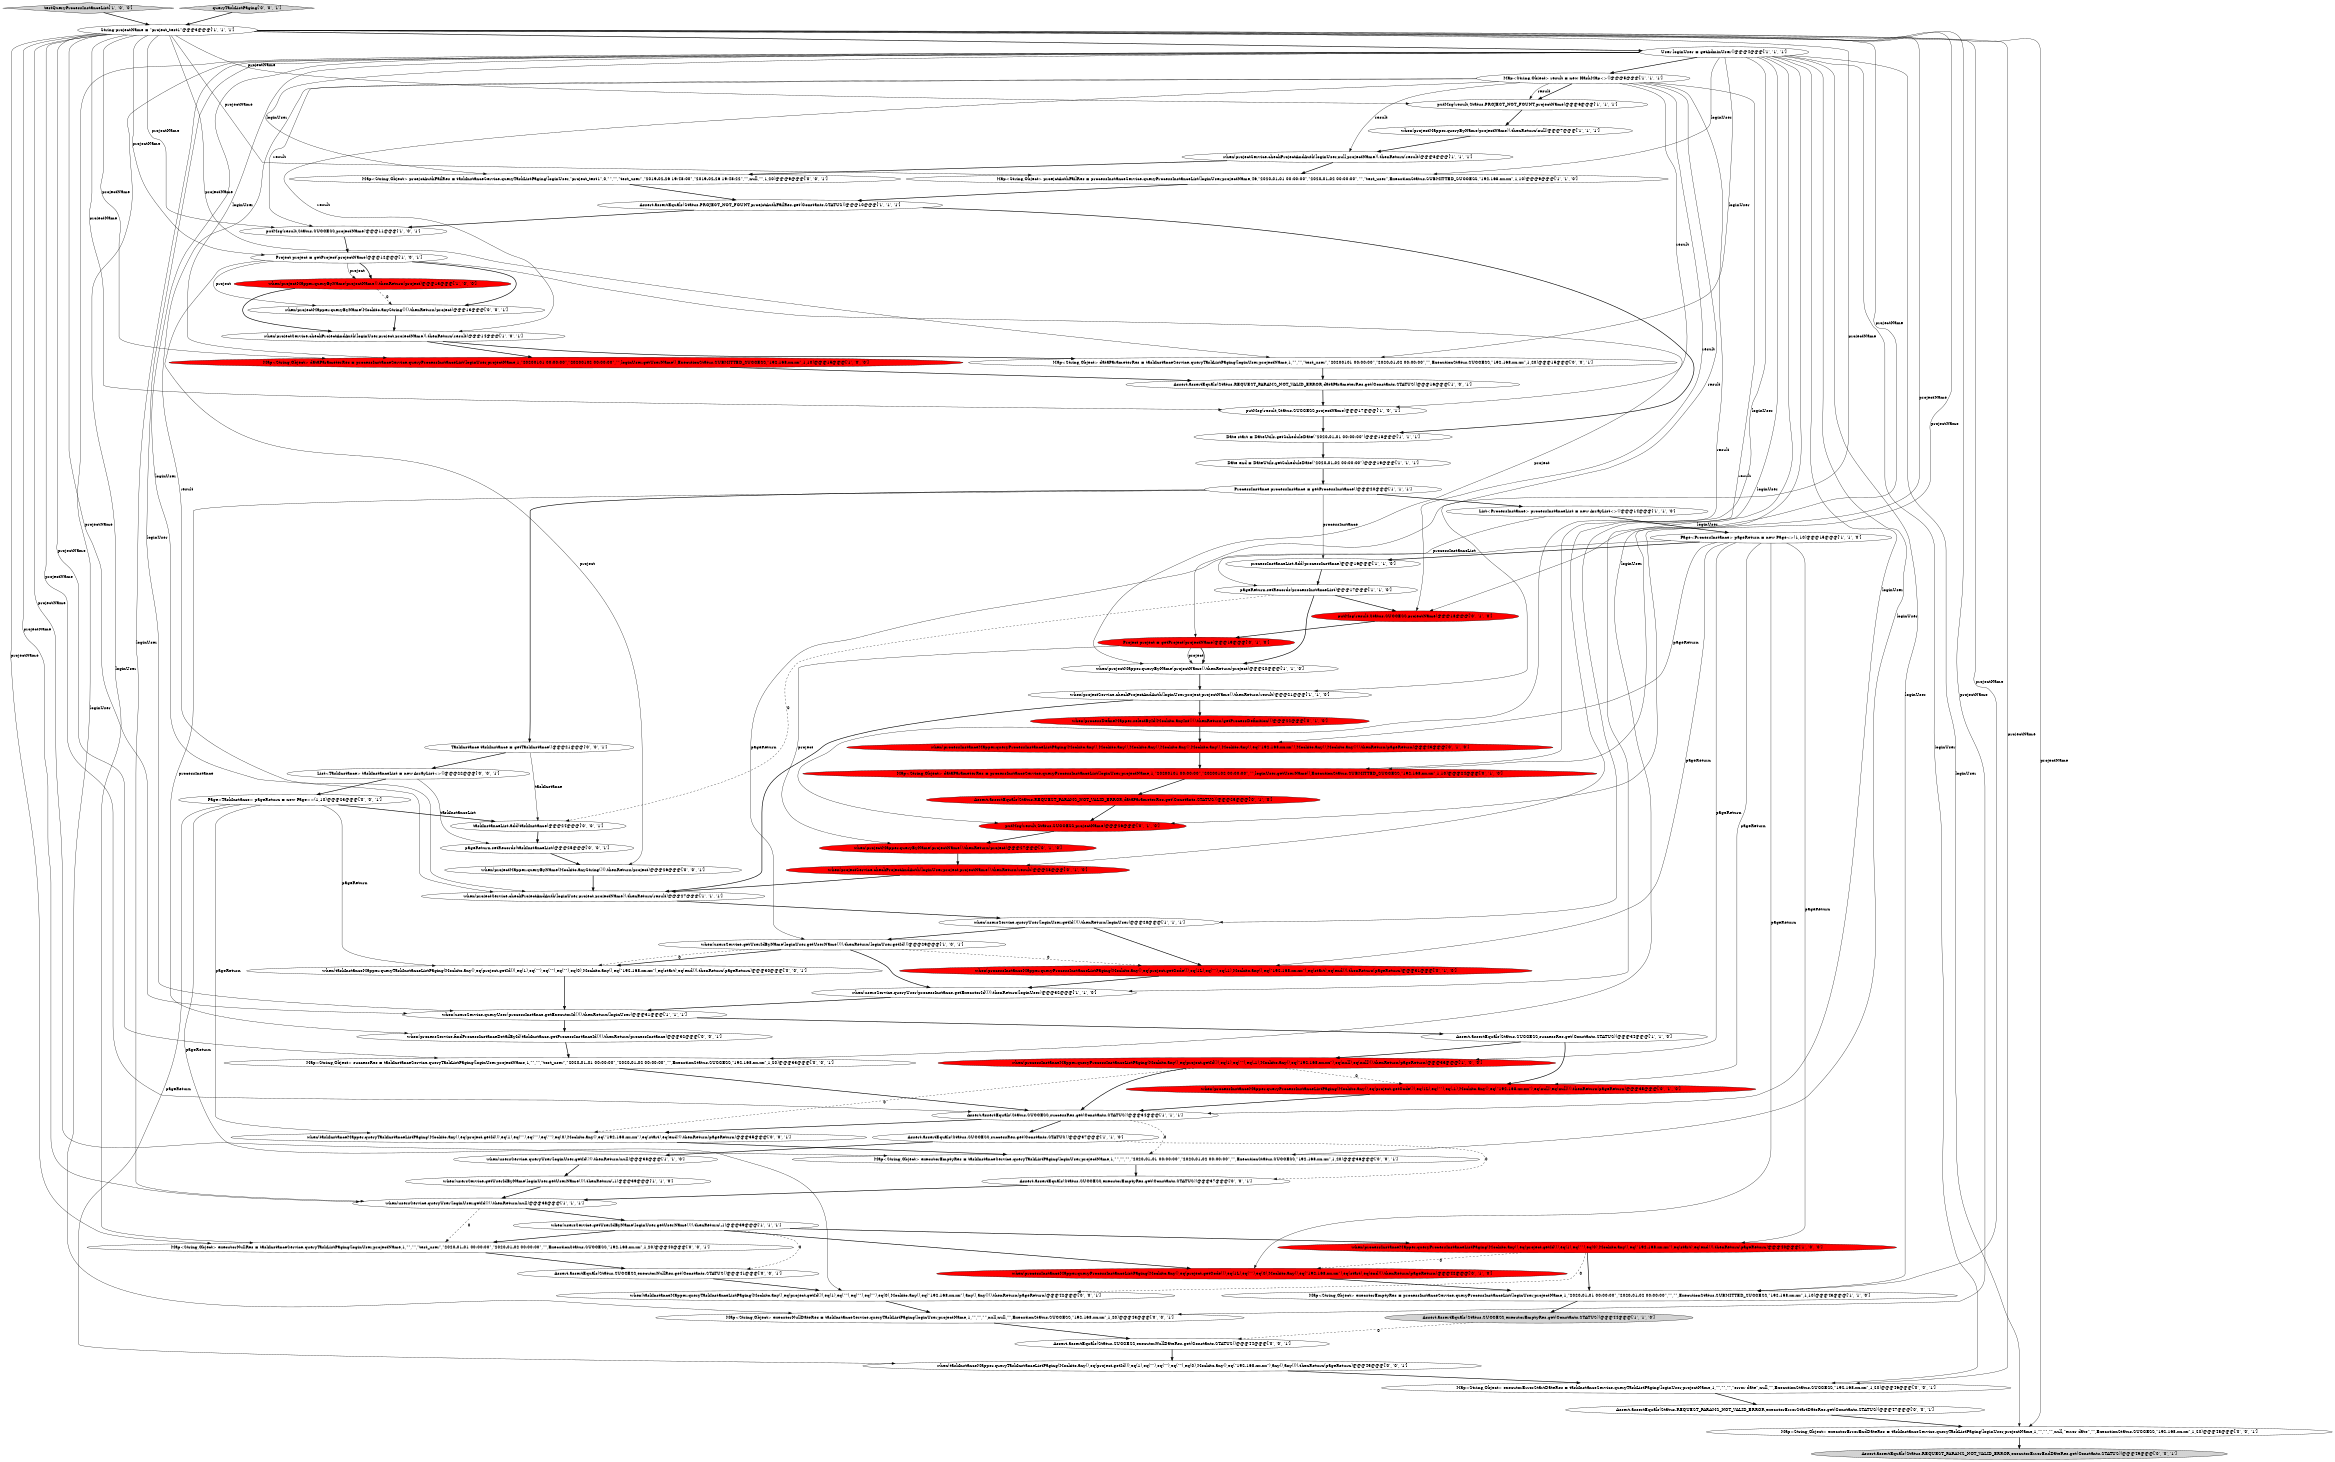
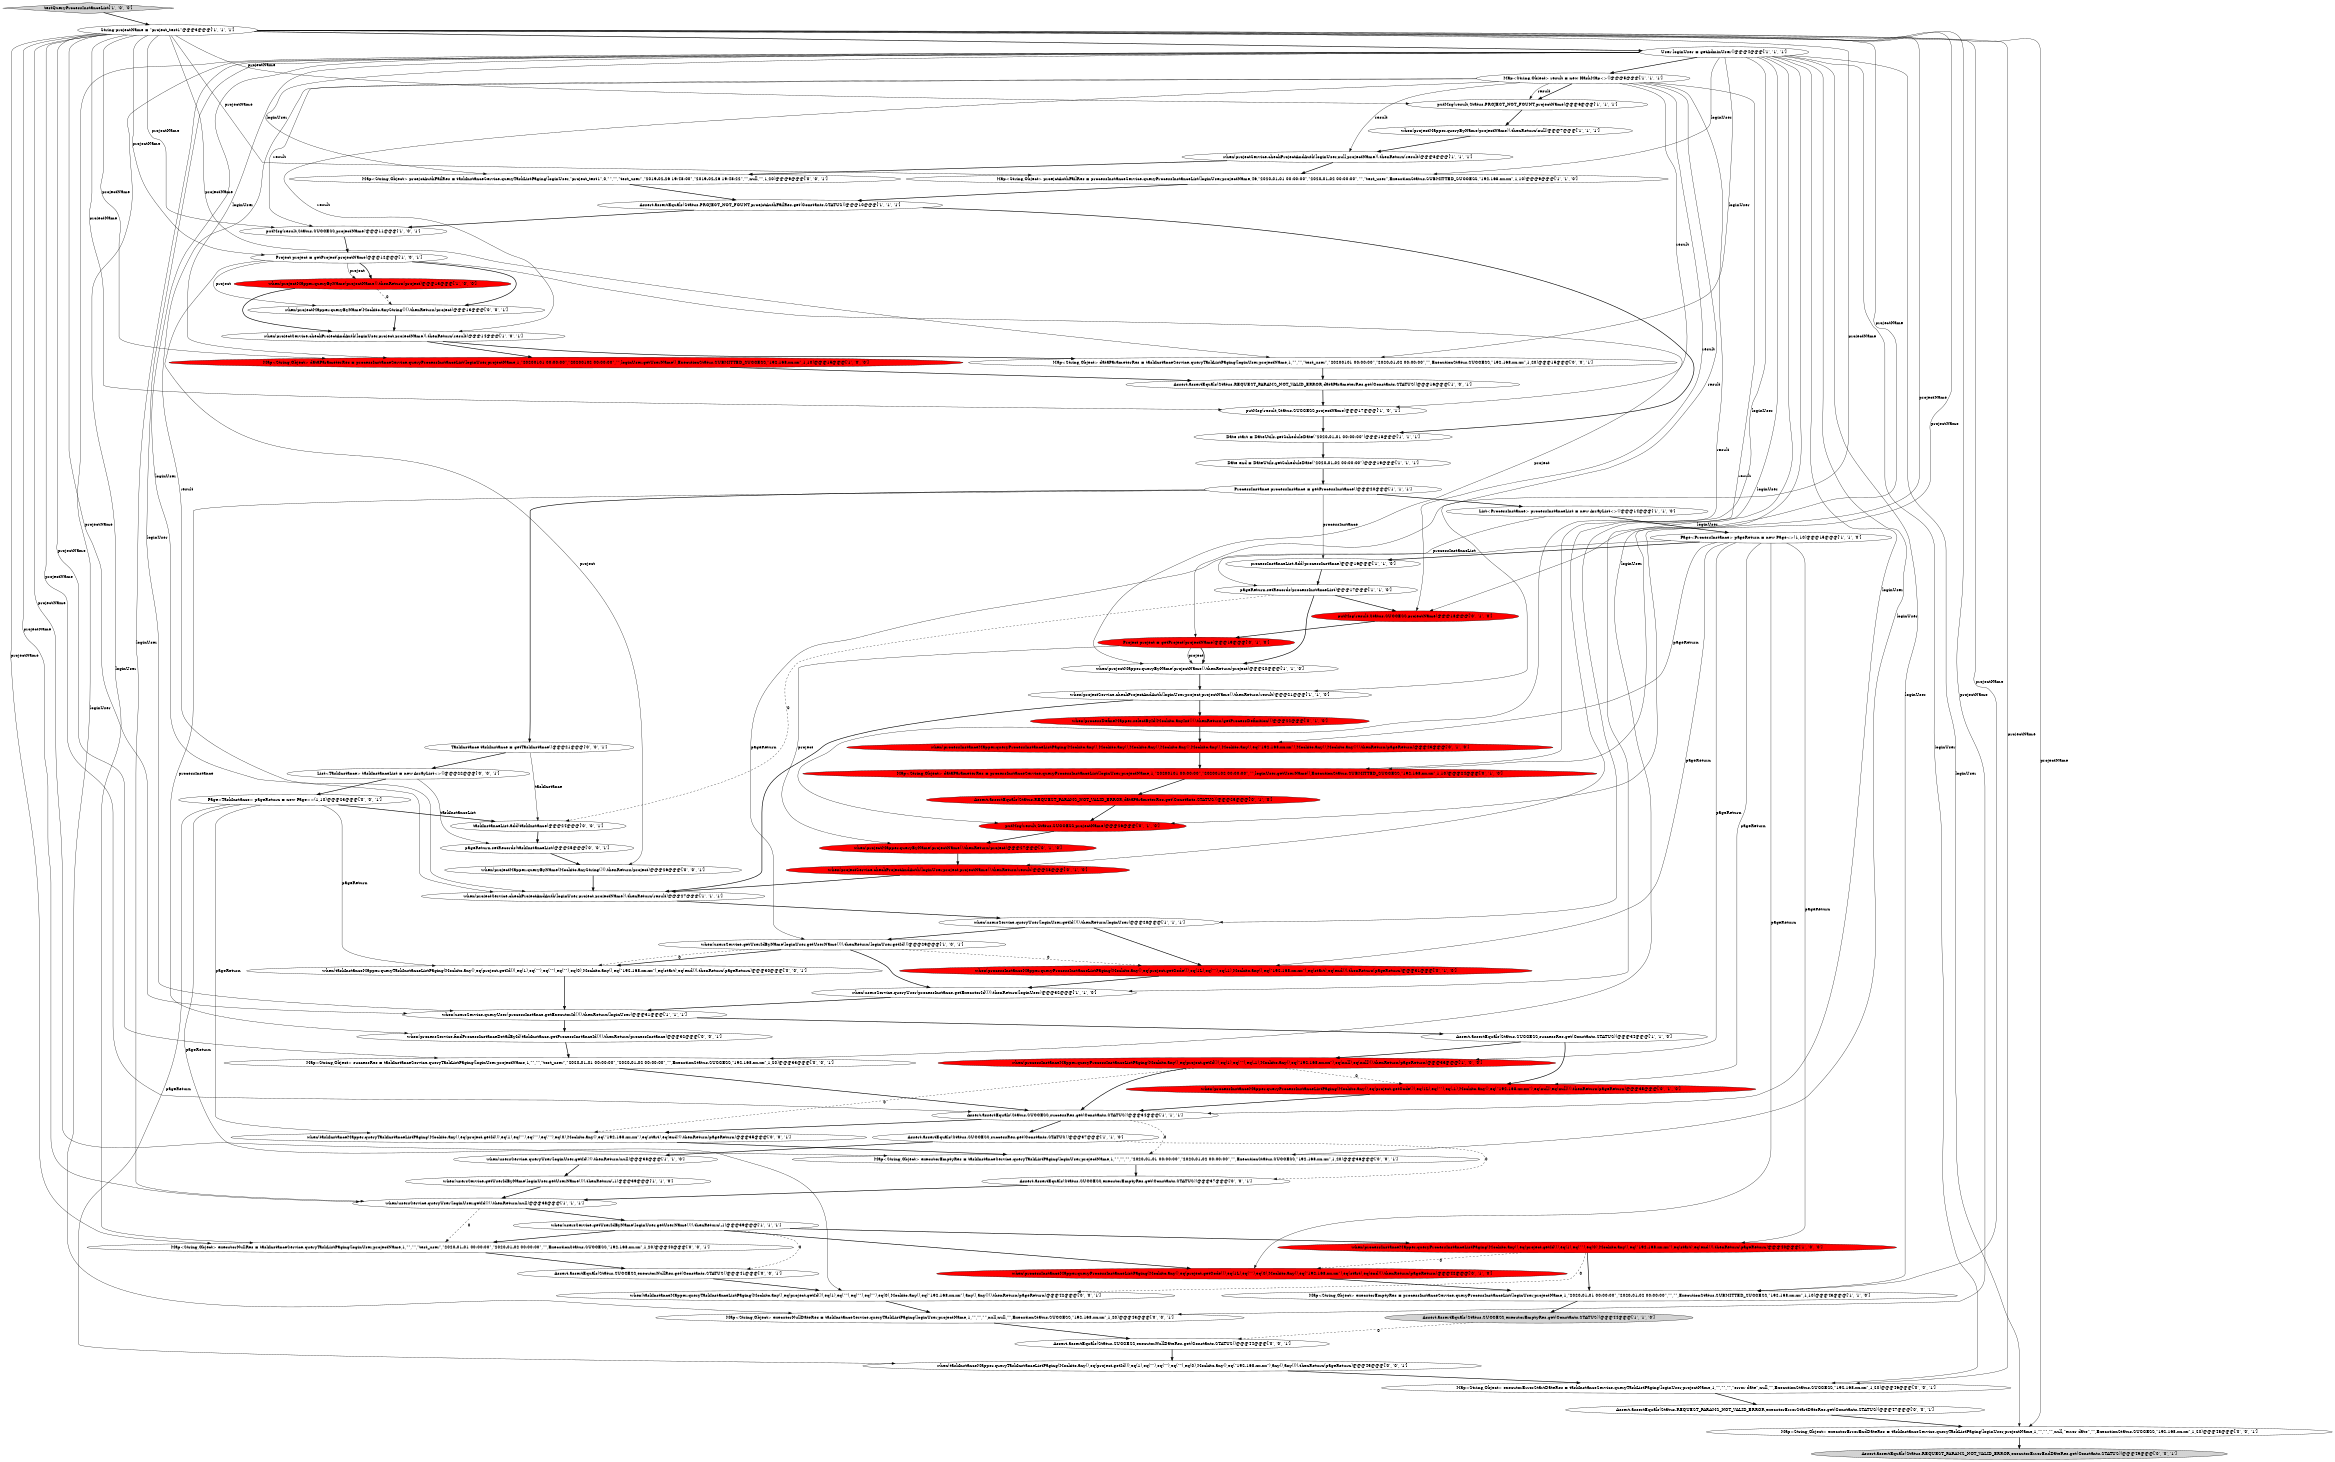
node "queryTaskListPaging['0', '0', '1']": removed
